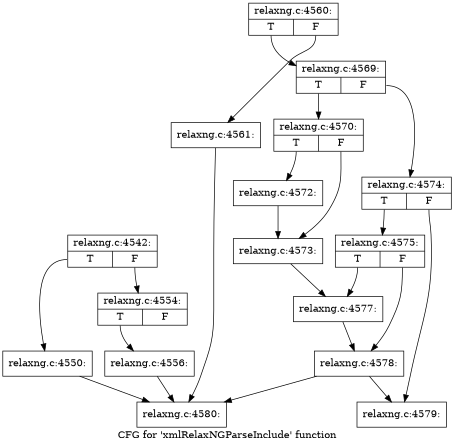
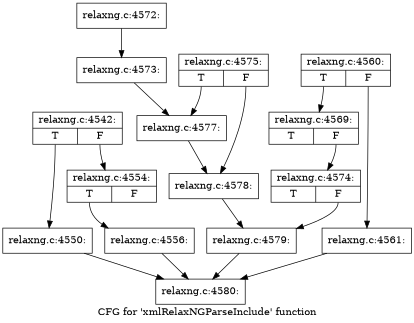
node "relaxng.c:4570:": removed
edge "relaxng.c:4574:" -> "relaxng.c:4575:": removed
edge "relaxng.c:4578:" -> "relaxng.c:4580:": now "relaxng.c:4579:" -> "relaxng.c:4580:"
